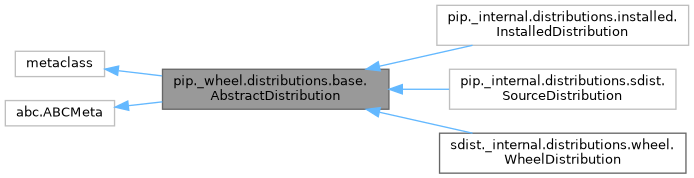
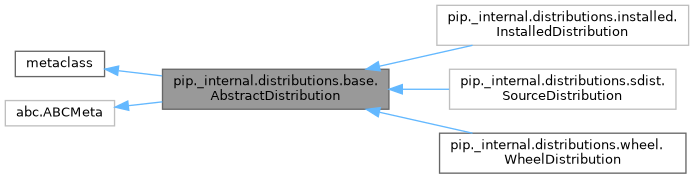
node "metaclass": color grey75 -> gray40
node "pip._wheel.distributions.base. AbstractDistribution": label "pip._wheel.distributions.base. AbstractDistribution" -> "pip._internal.distributions.base. AbstractDistribution"
node "sdist._internal.distributions.wheel. WheelDistribution": label "sdist._internal.distributions.wheel. WheelDistribution" -> "pip._internal.distributions.wheel. WheelDistribution"
